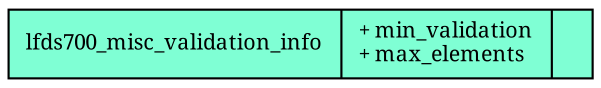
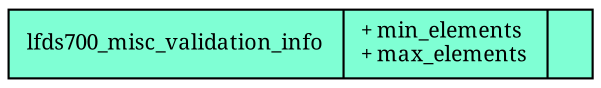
node "lfds700_misc_validation_info": text "+ min_validation" -> "+ min_elements"
